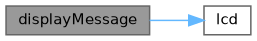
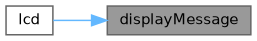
edge "displayMessage" -> "lcd": reversed
